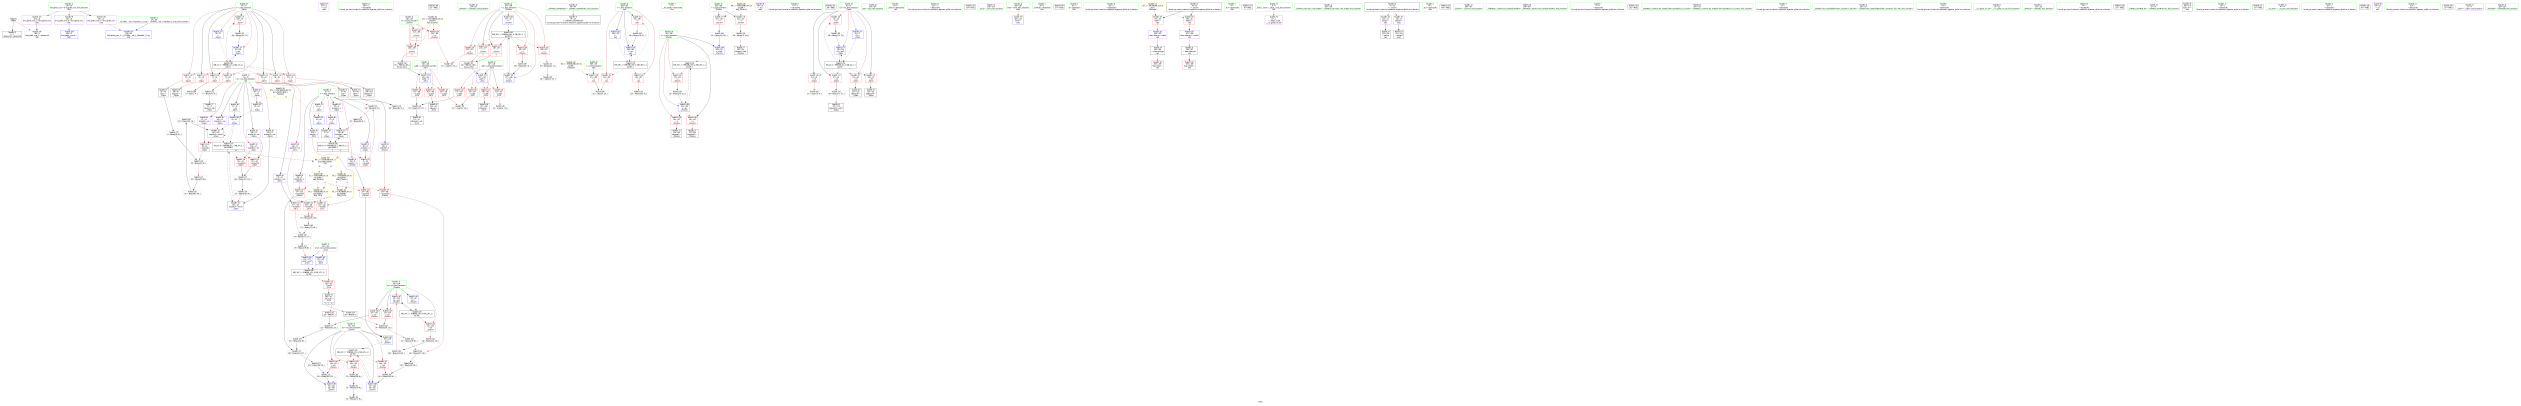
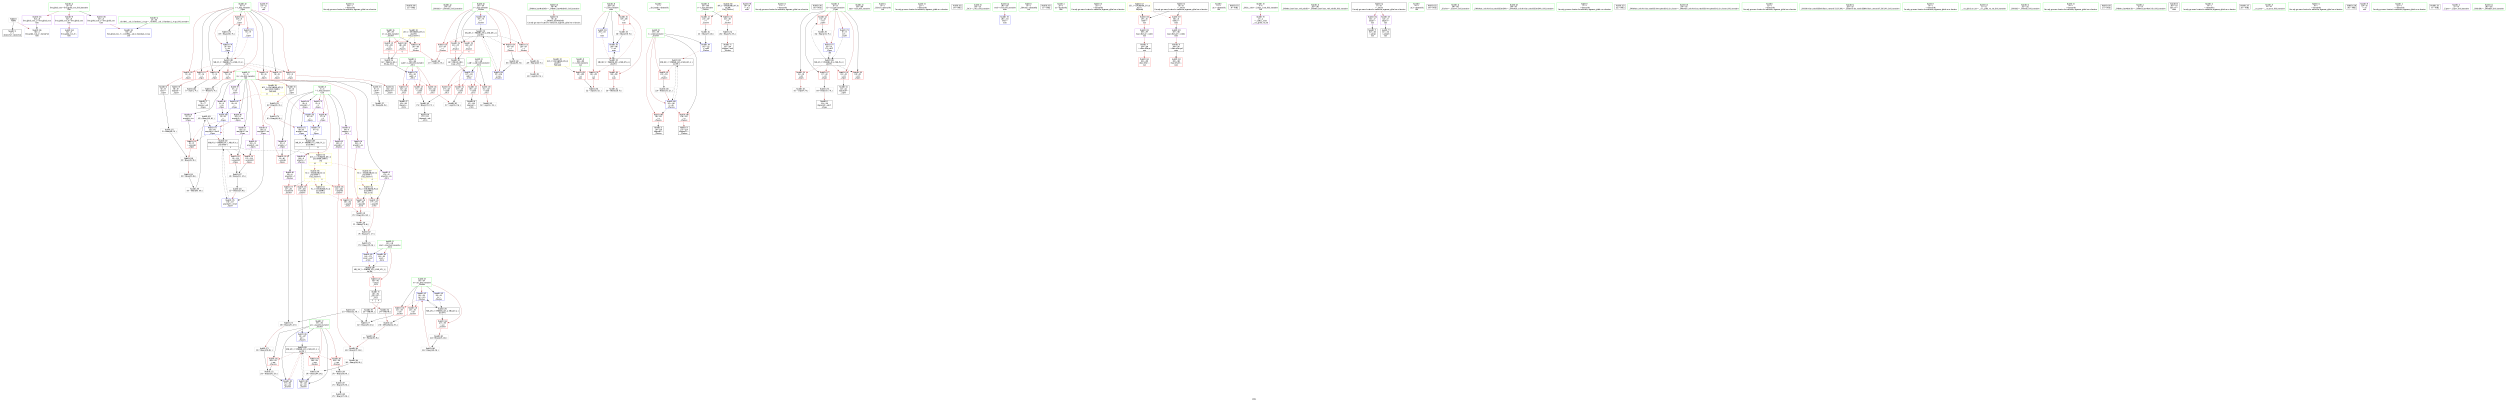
edge "NodeID: 139" -> "NodeID: 140": now "NodeID: 139" -> "NodeID: 364"
node "NodeID: 65": removed
node "NodeID: 243": text "236 = Binary(234, 235, )" -> "236 = ZNSolsEi(234, 235, )"
edge "NodeID: 277" -> "NodeID: 278": reversed
